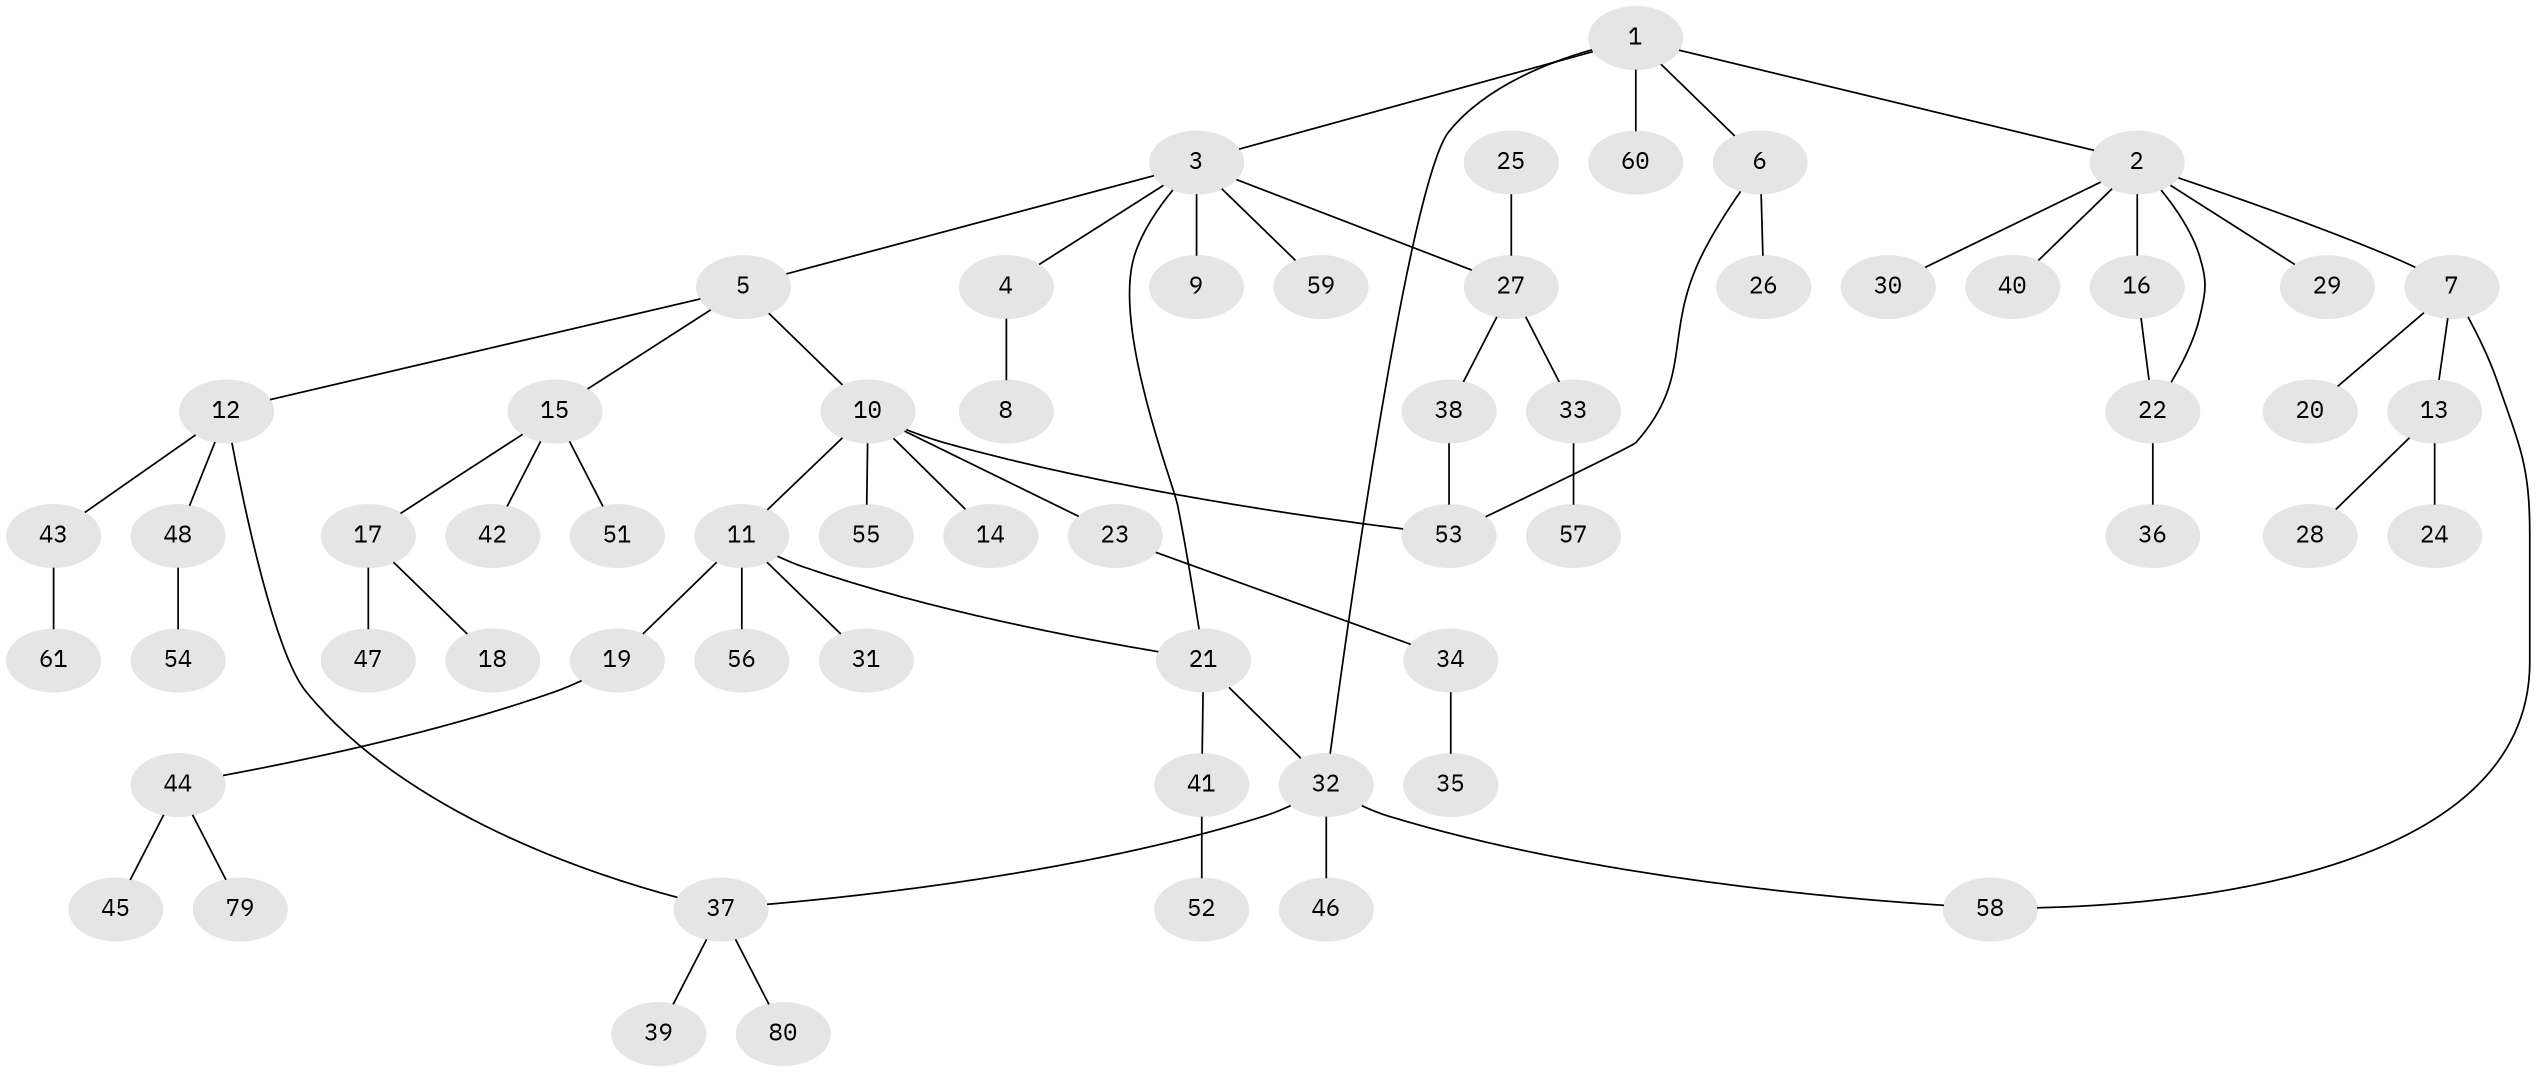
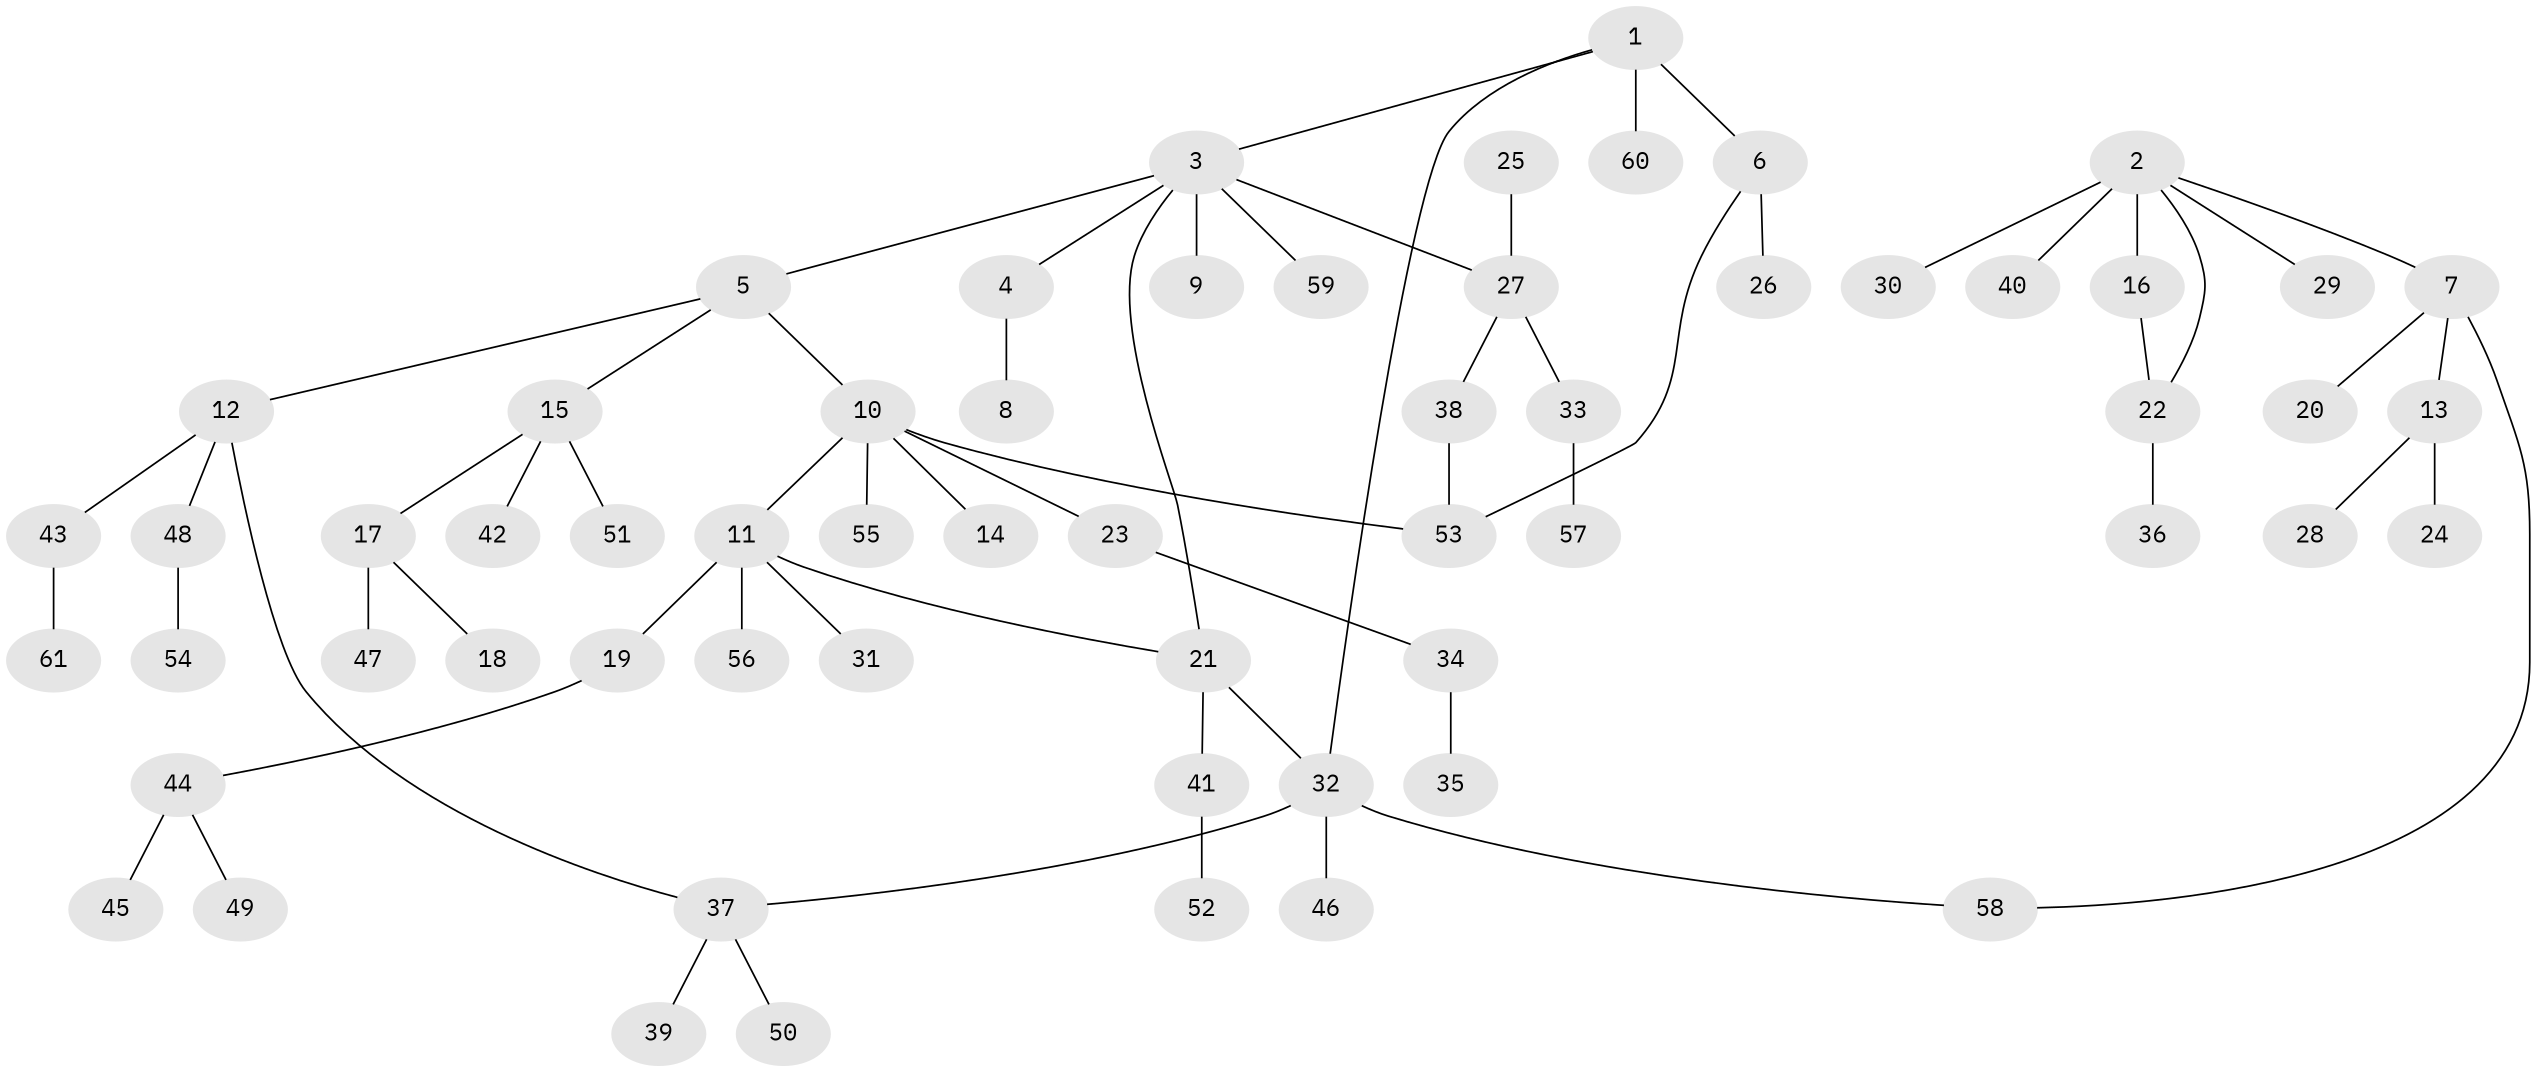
edge "1" -- "2": removed
node "79": label "79" -> "49"
node "80": label "80" -> "50"
